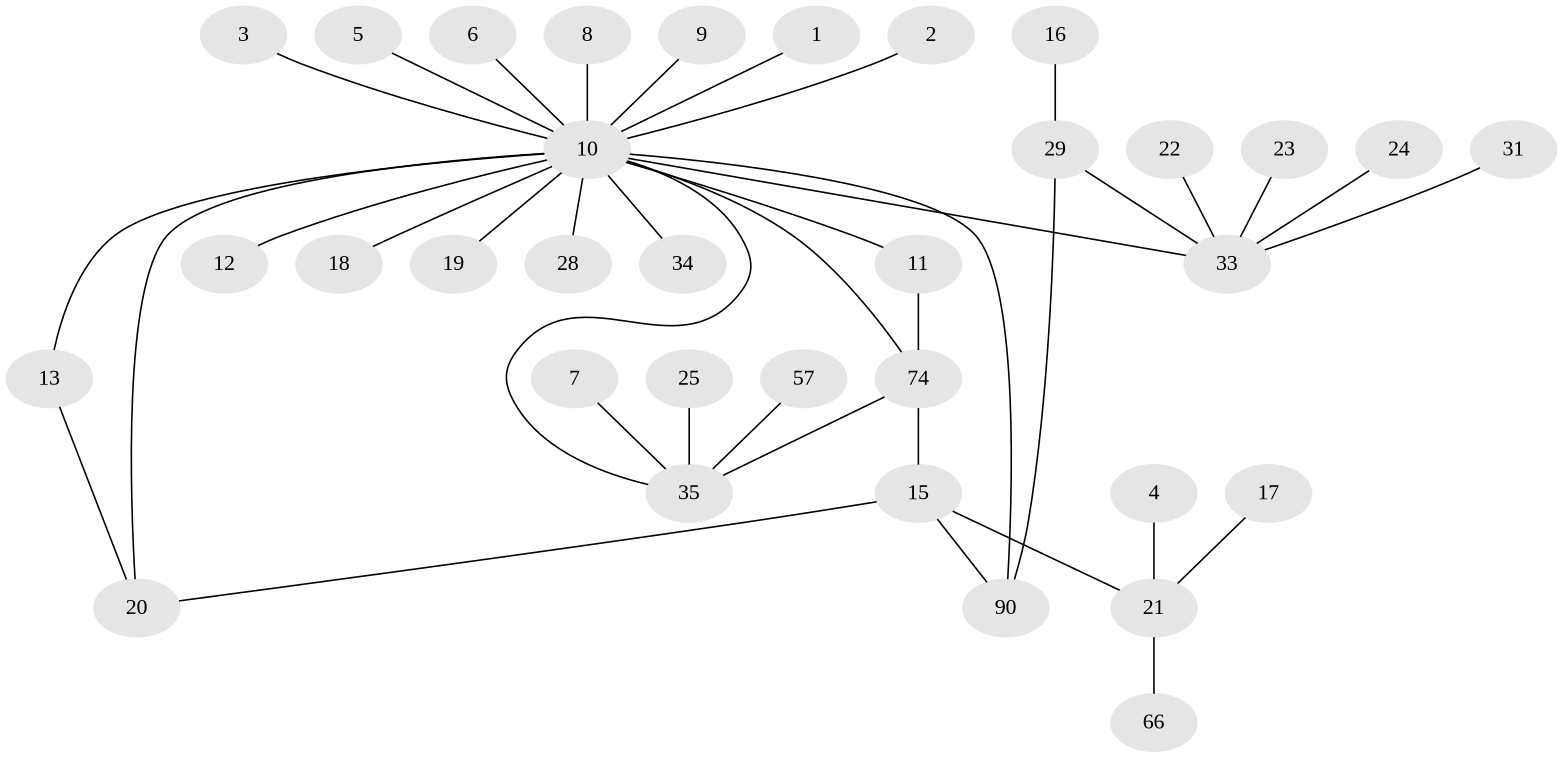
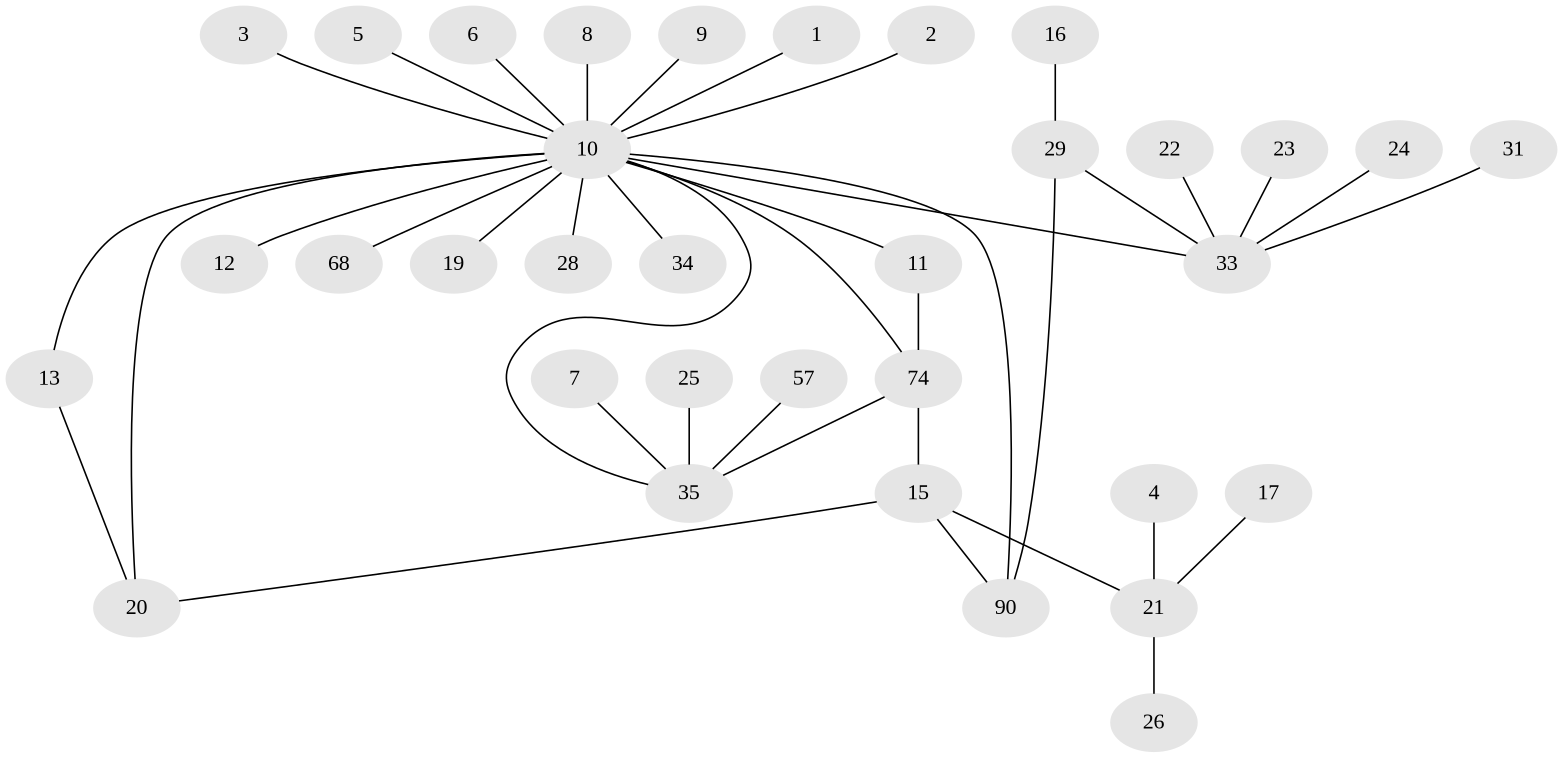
node "18": label "18" -> "68"
node "66": label "66" -> "26"
